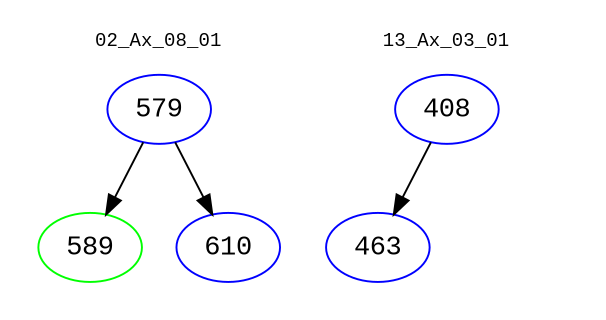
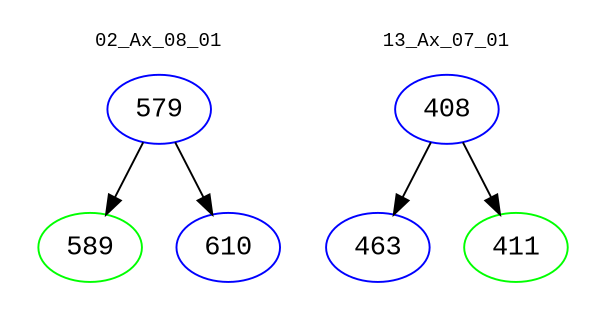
cluster "13_Ax_03_01": label "13_Ax_03_01" -> "13_Ax_07_01"
node "411": added
